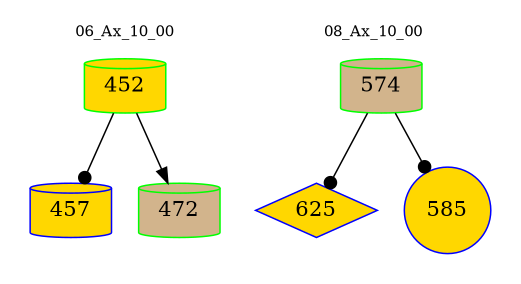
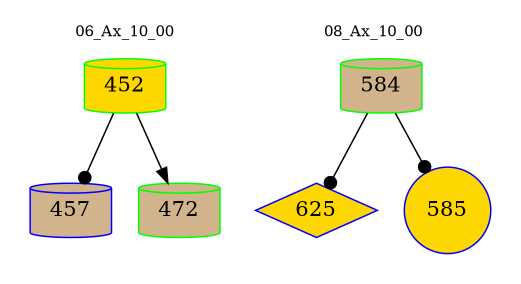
node "574": label "574" -> "584"
node "457": fillcolor gold -> tan
